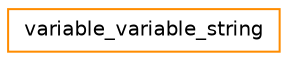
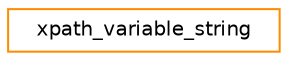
node "variable_variable_string": label "variable_variable_string" -> "xpath_variable_string"
